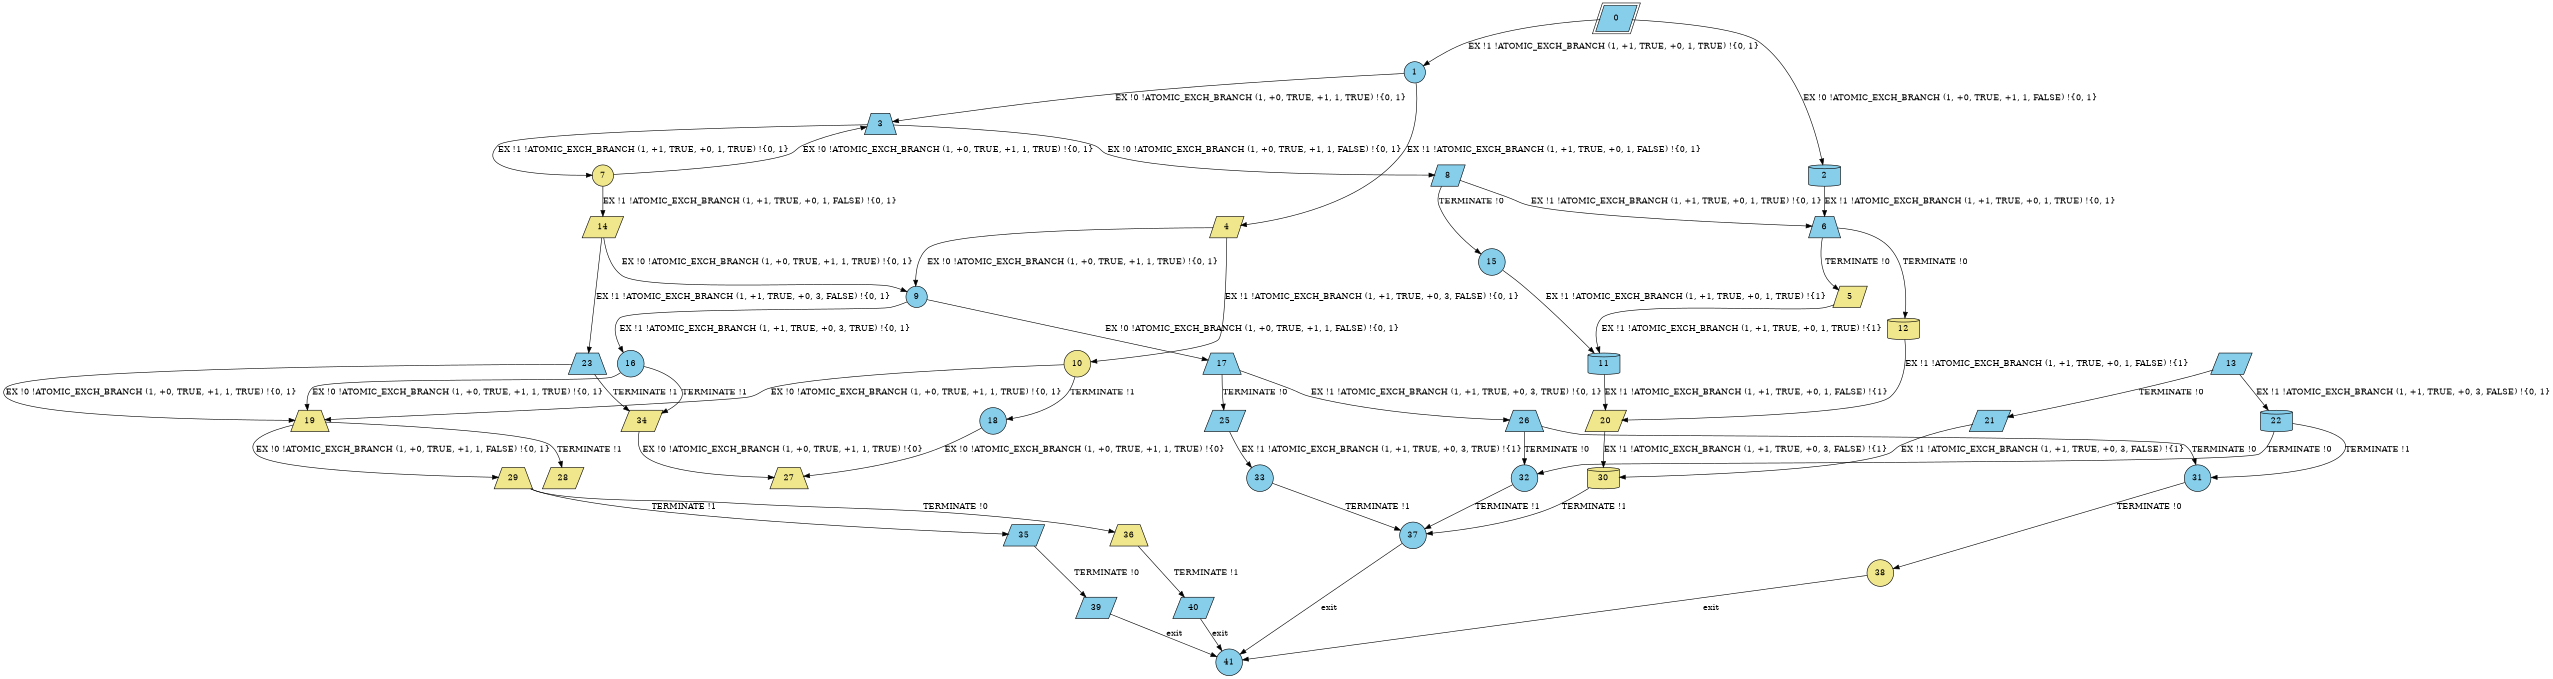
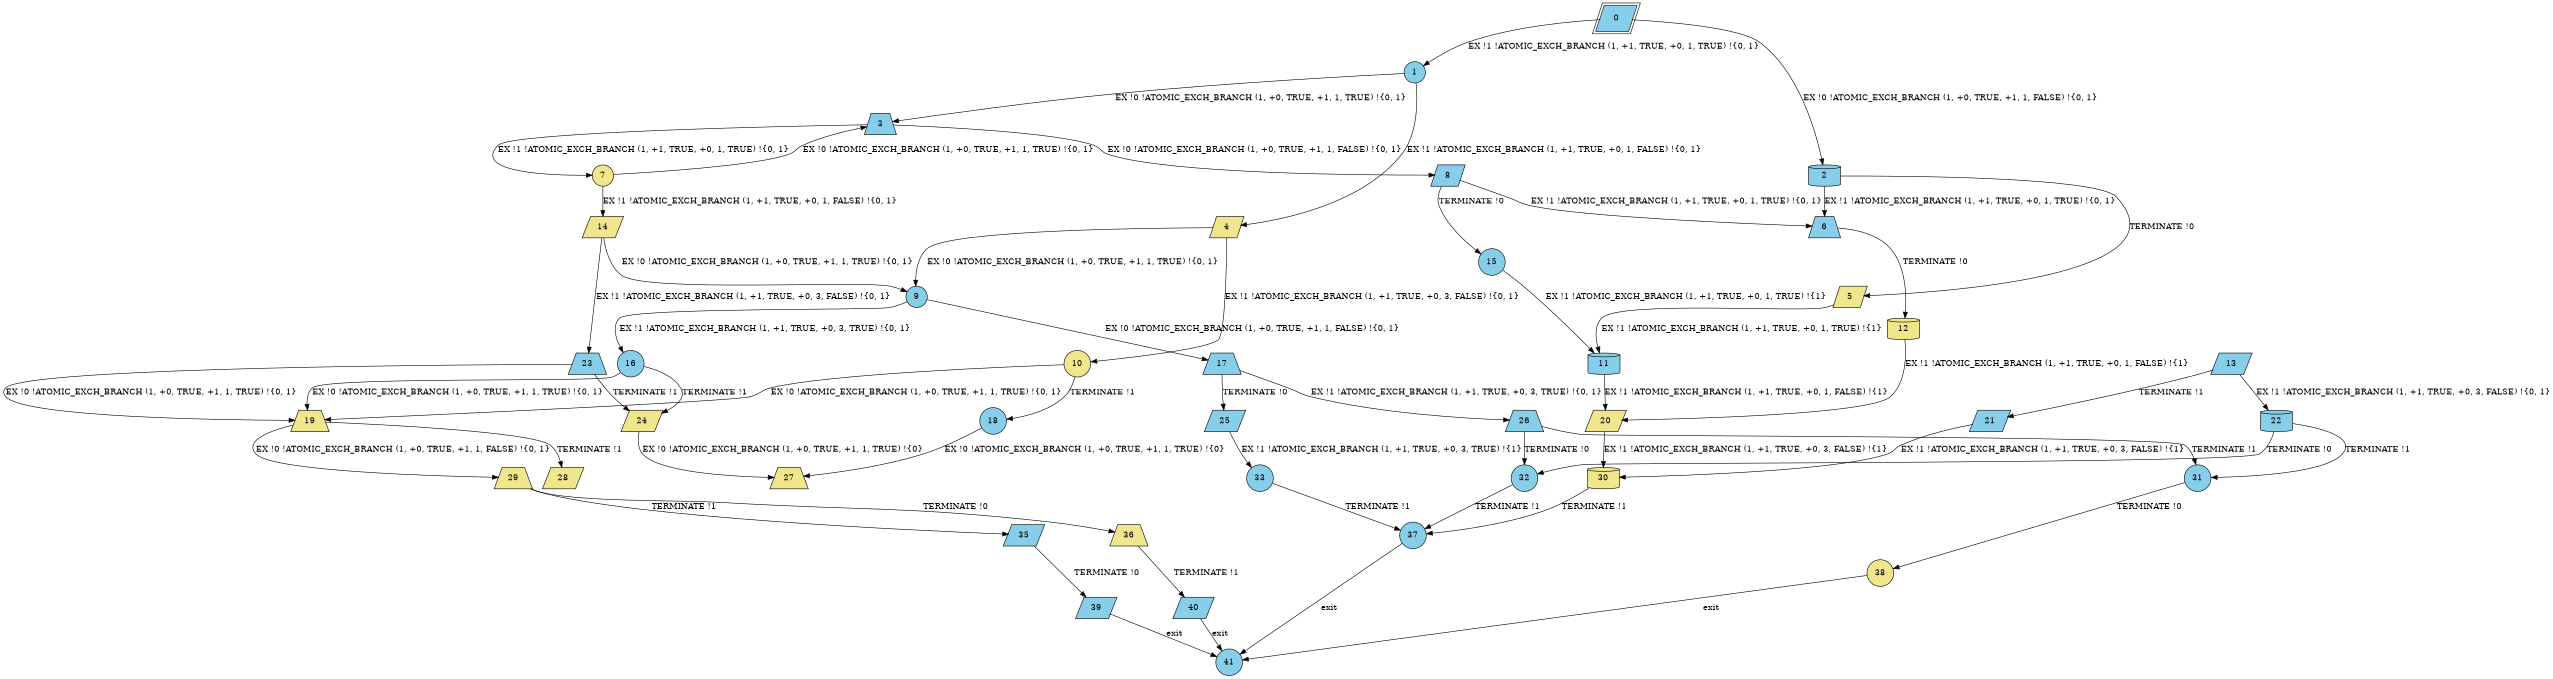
edge "6" -> "5": now "2" -> "5"
edge "13" -> "21": label "TERMINATE !0" -> "TERMINATE !1"
node "34": label "34" -> "24"
edge "26" -> "31": label "TERMINATE !0" -> "TERMINATE !1"
